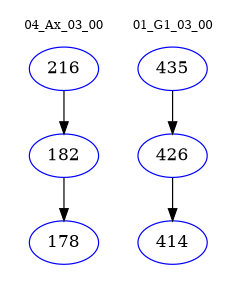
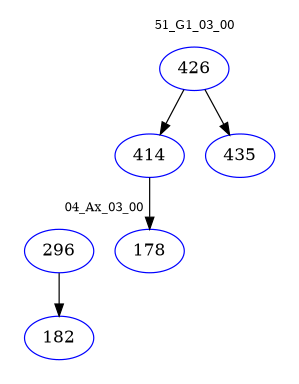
cluster "01_G1_03_00": label "01_G1_03_00" -> "51_G1_03_00"
node "216": label "216" -> "296"
edge "435" -> "426": reversed
edge "182" -> "178": now "414" -> "178"
